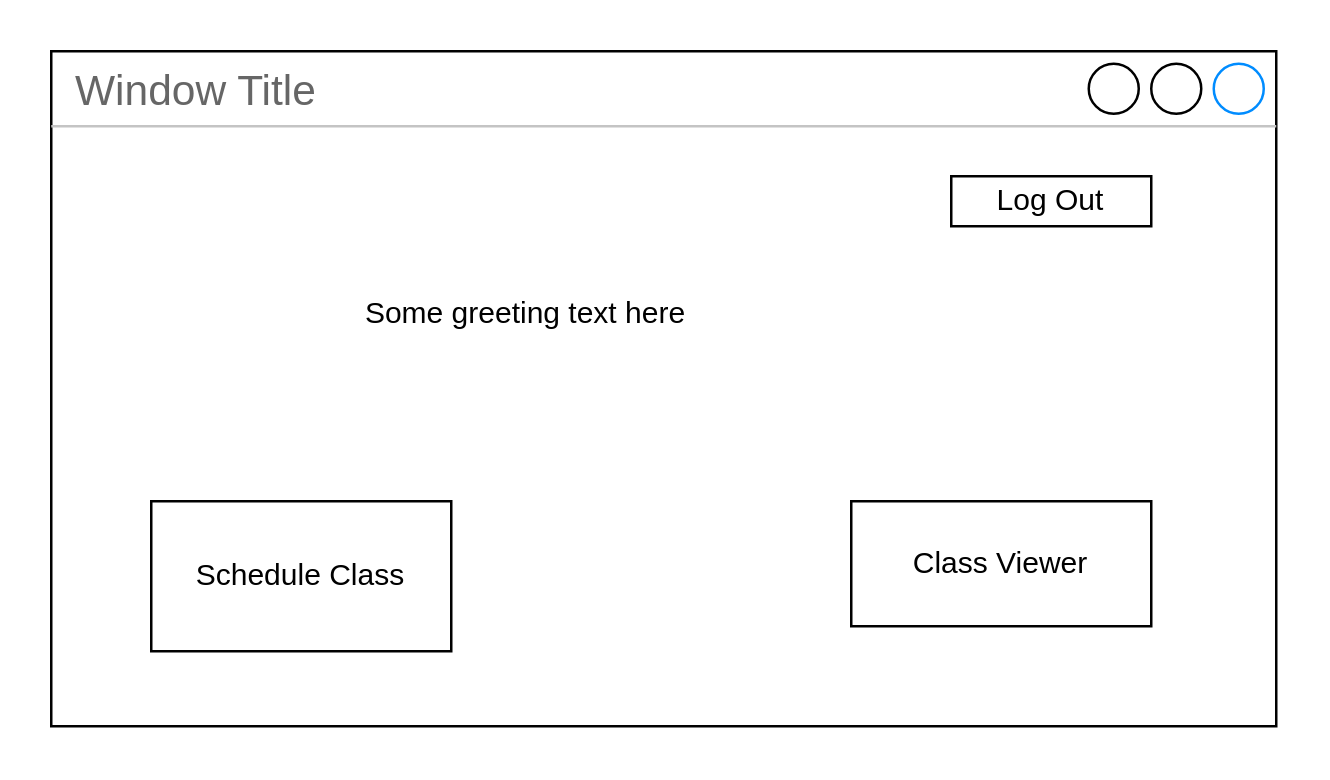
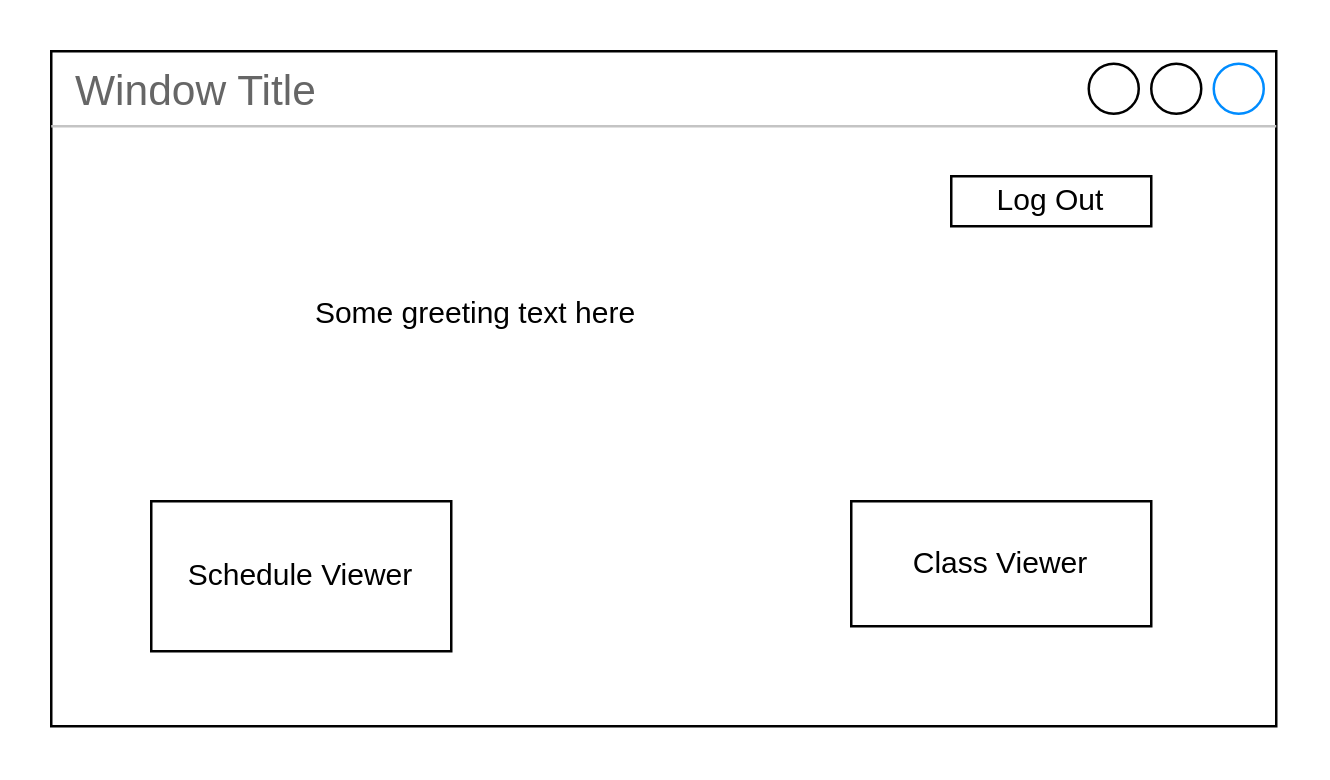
node "Some greeting text here": moved (526, 314) -> (476, 314)
node "Schedule Class": label "Schedule Class" -> "Schedule Viewer"
